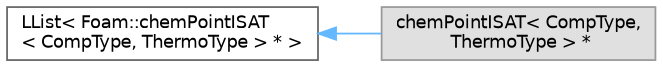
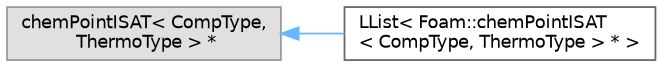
edge "chemPointISAT< CompType, ThermoType > *" -> "LList< Foam::chemPointISAT < CompType, ThermoType > * >": reversed
